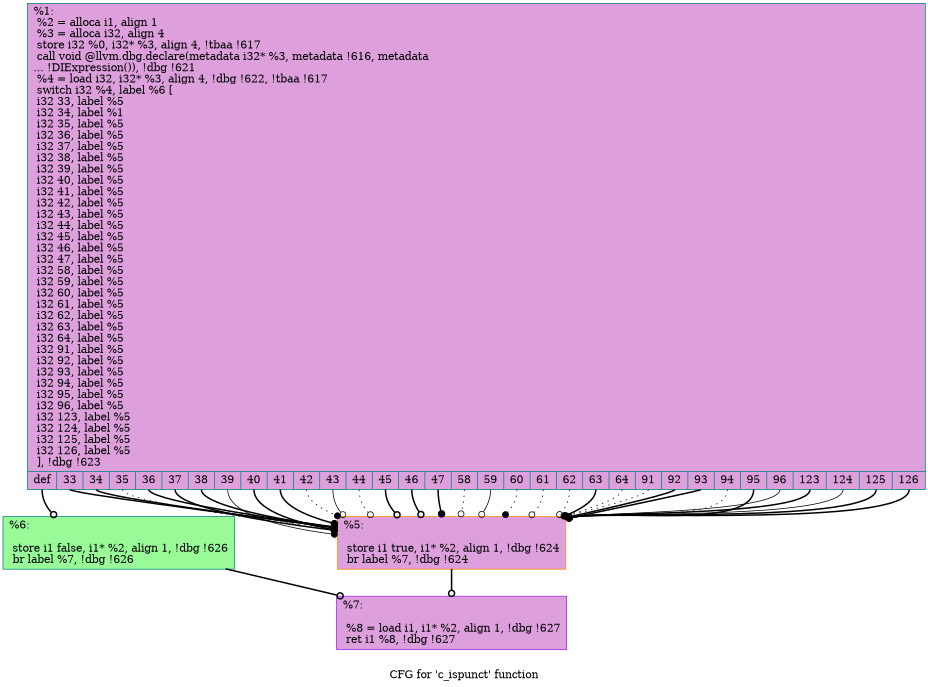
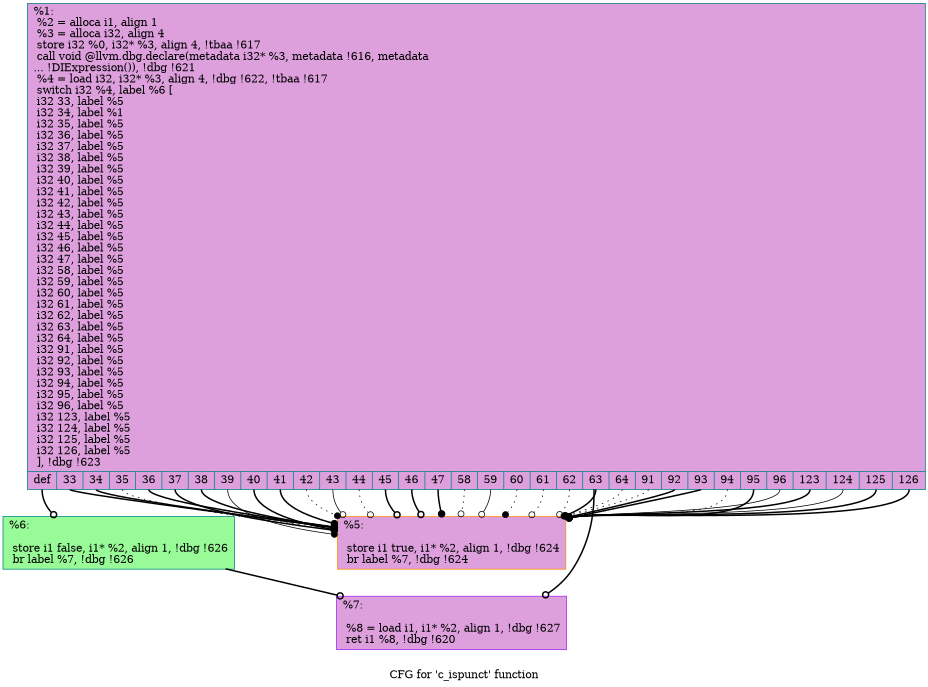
edge "%5:" -> "%7:": now "%1:" -> "%7:"
node "%7:": text "ret i1 %8, !dbg !627" -> "ret i1 %8, !dbg !620"
